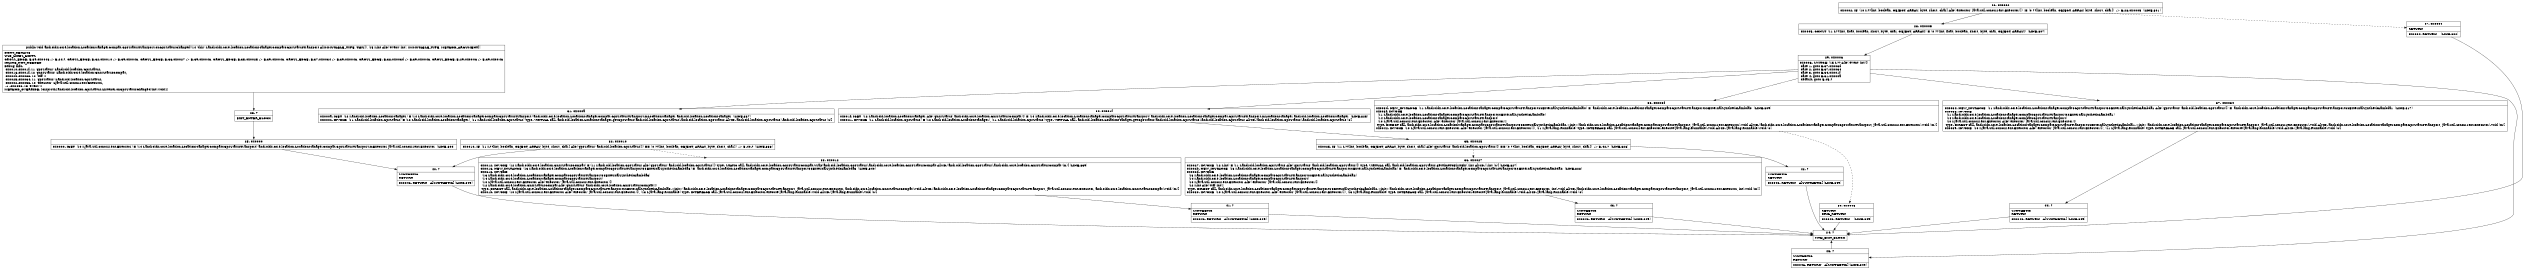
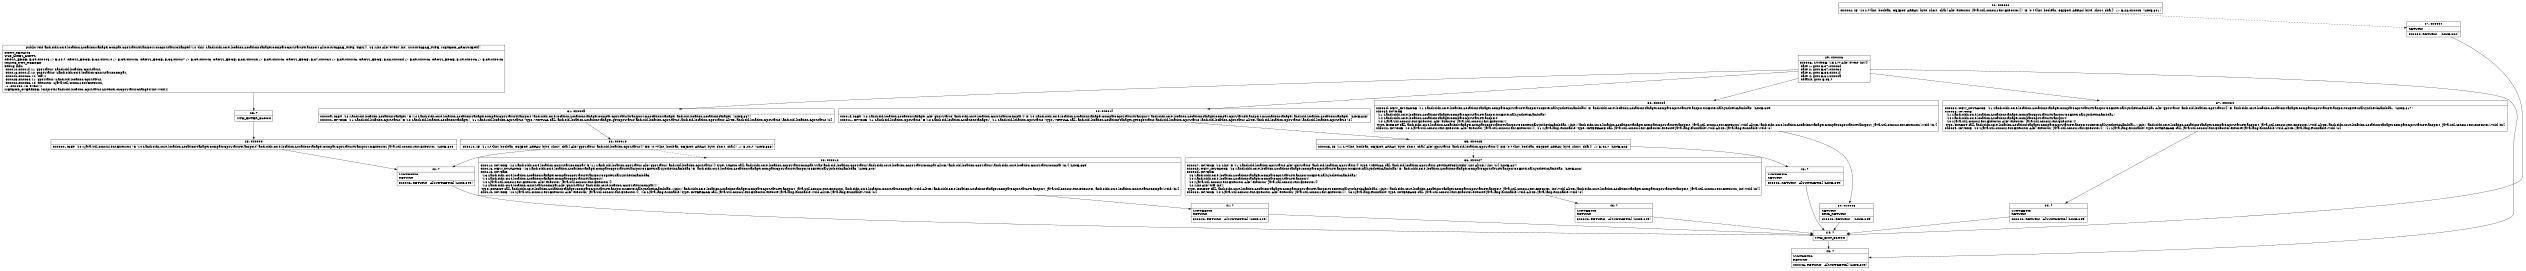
node "28: 0x0005": removed
node "23: ?": text "EXIT_ENTER_BLOCK" -> "MTH_ENTER_BLOCK"
edge "31: 0x000a" -> "32: 0x0010": added
edge "38: 0x003d" -> "39: 0x0046": style dashed -> solid
edge "45: ?" -> "24: ?": reversed
